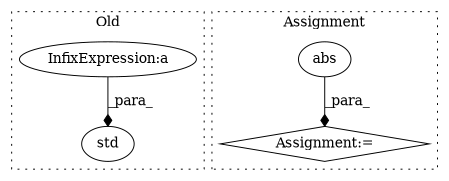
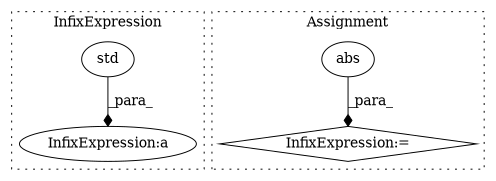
cluster "Old": label "Old" -> "InfixExpression"
edge "InfixExpression:a" -> "std": reversed
node "Assignment:=": label "Assignment:=" -> "InfixExpression:="
